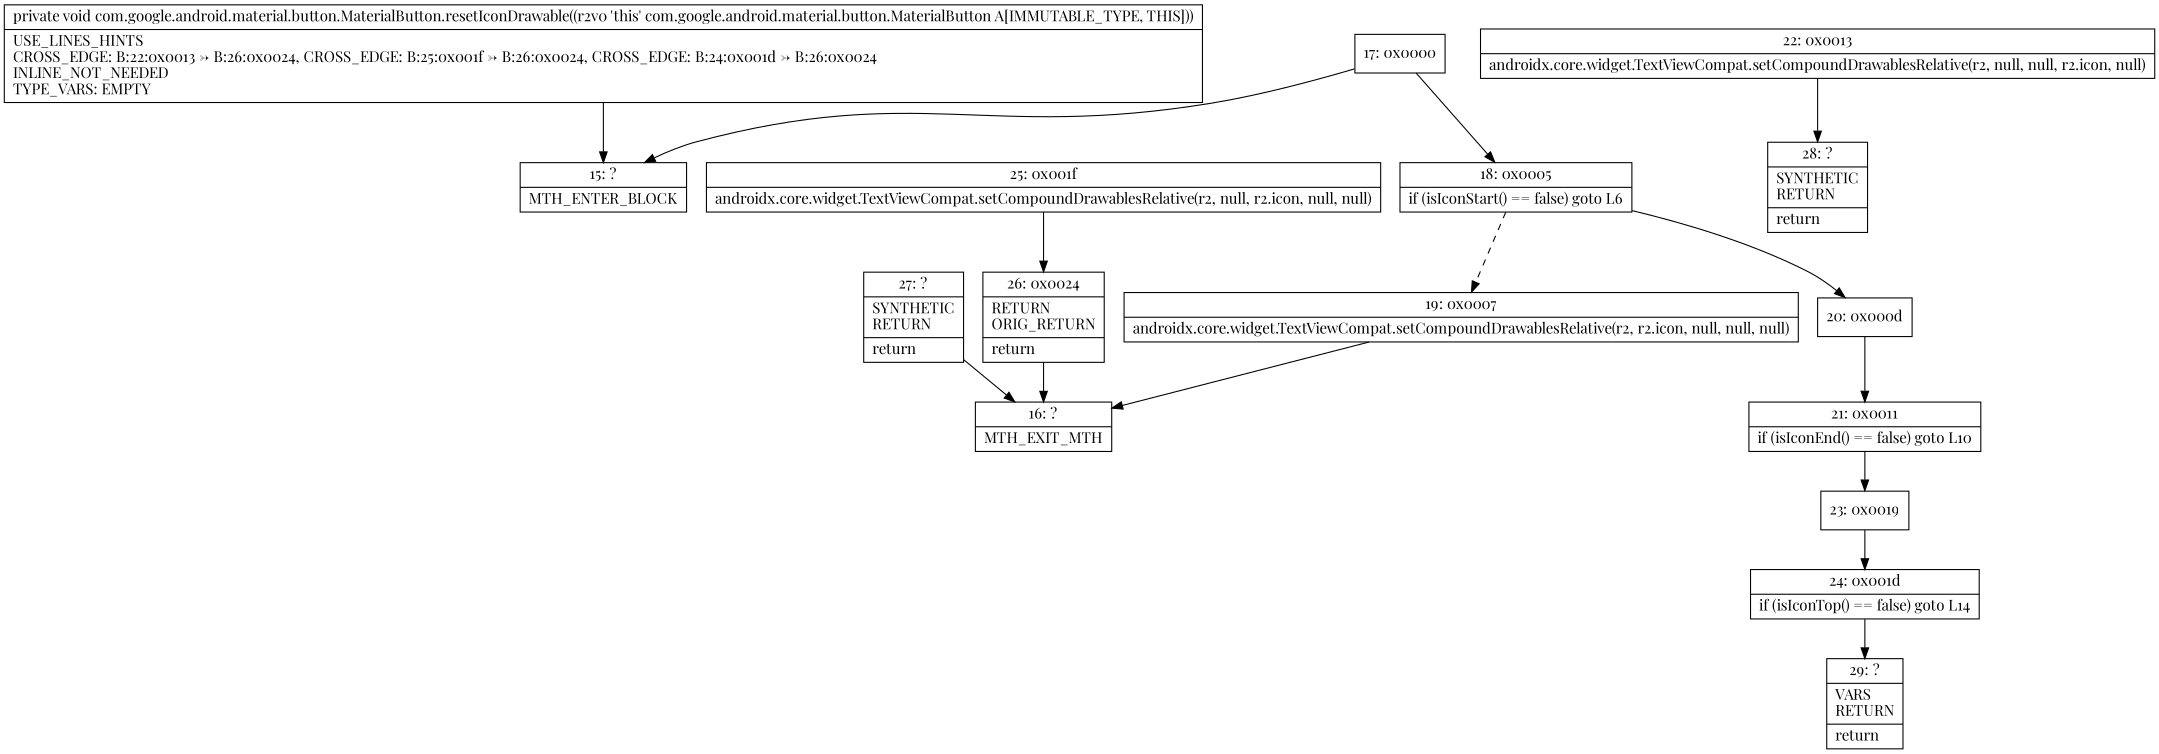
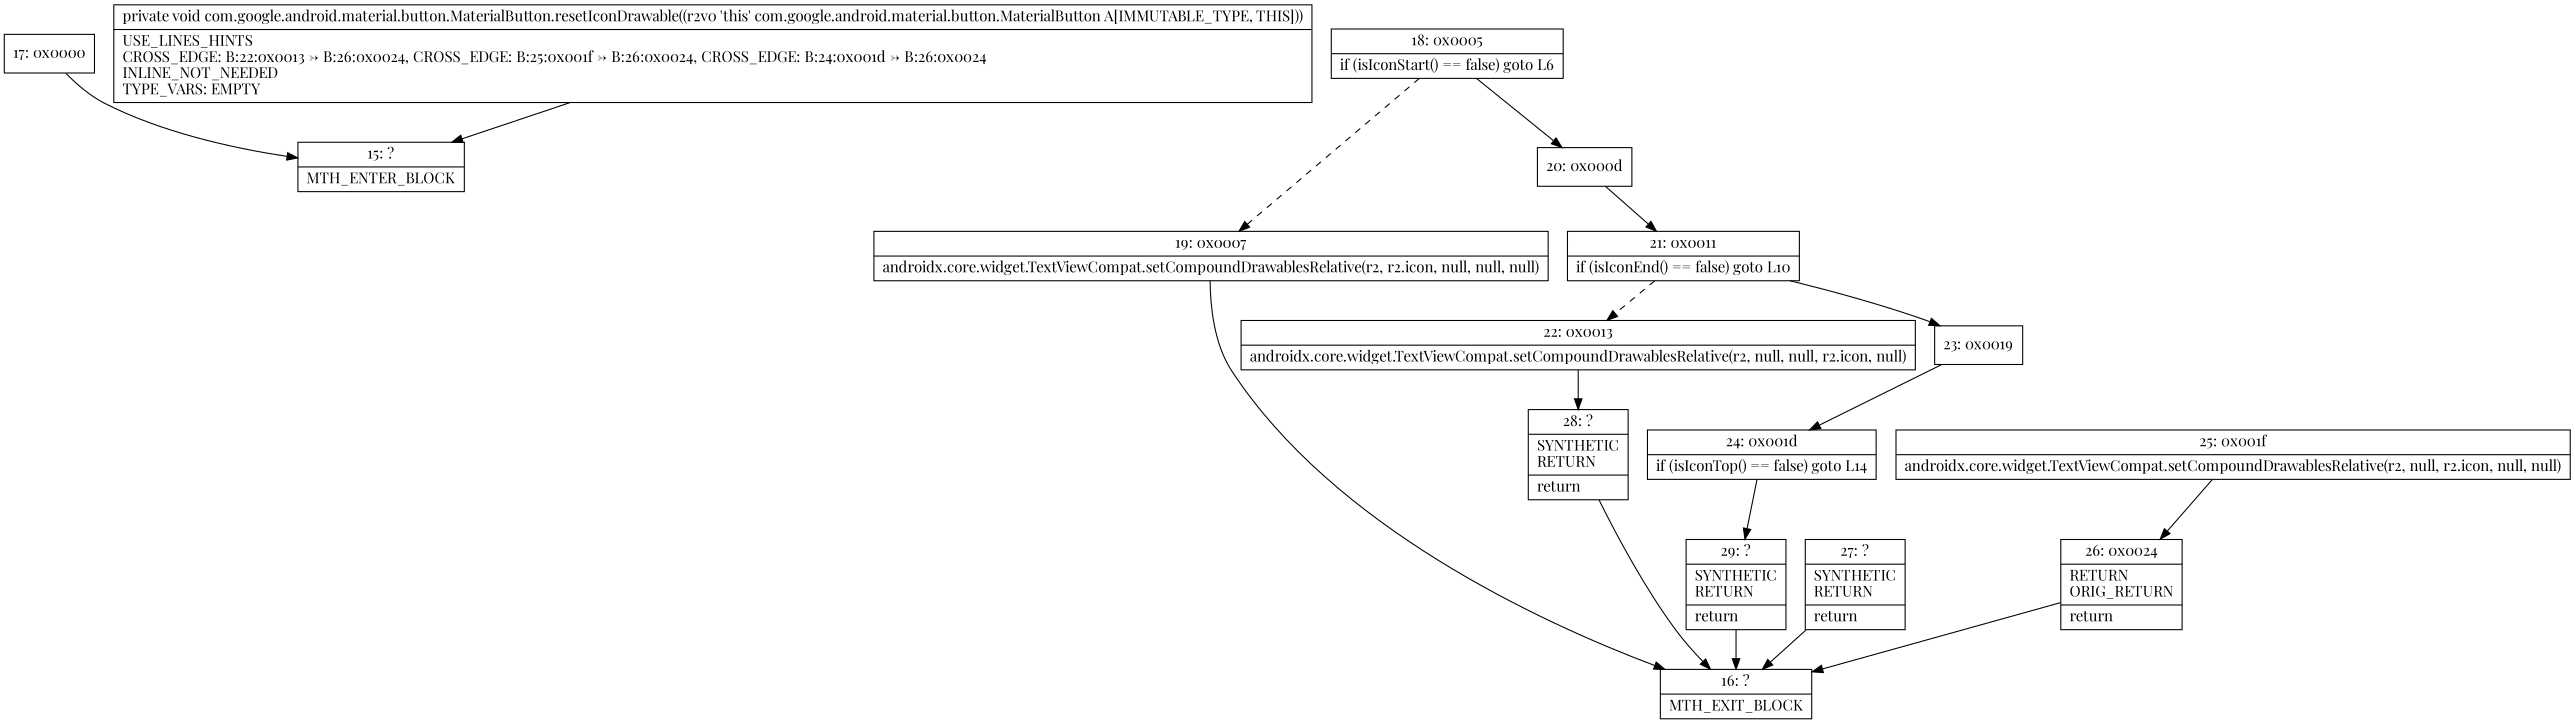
edge "17: 0x0000" -> "18: 0x0005": removed
edge "21: 0x0011" -> "22: 0x0013": added
node "16: ?": text "MTH_EXIT_MTH" -> "MTH_EXIT_BLOCK"
edge "28: ?" -> "16: ?": added
edge "29: ?" -> "16: ?": added
node "29: ?": text "VARS" -> "SYNTHETIC"
